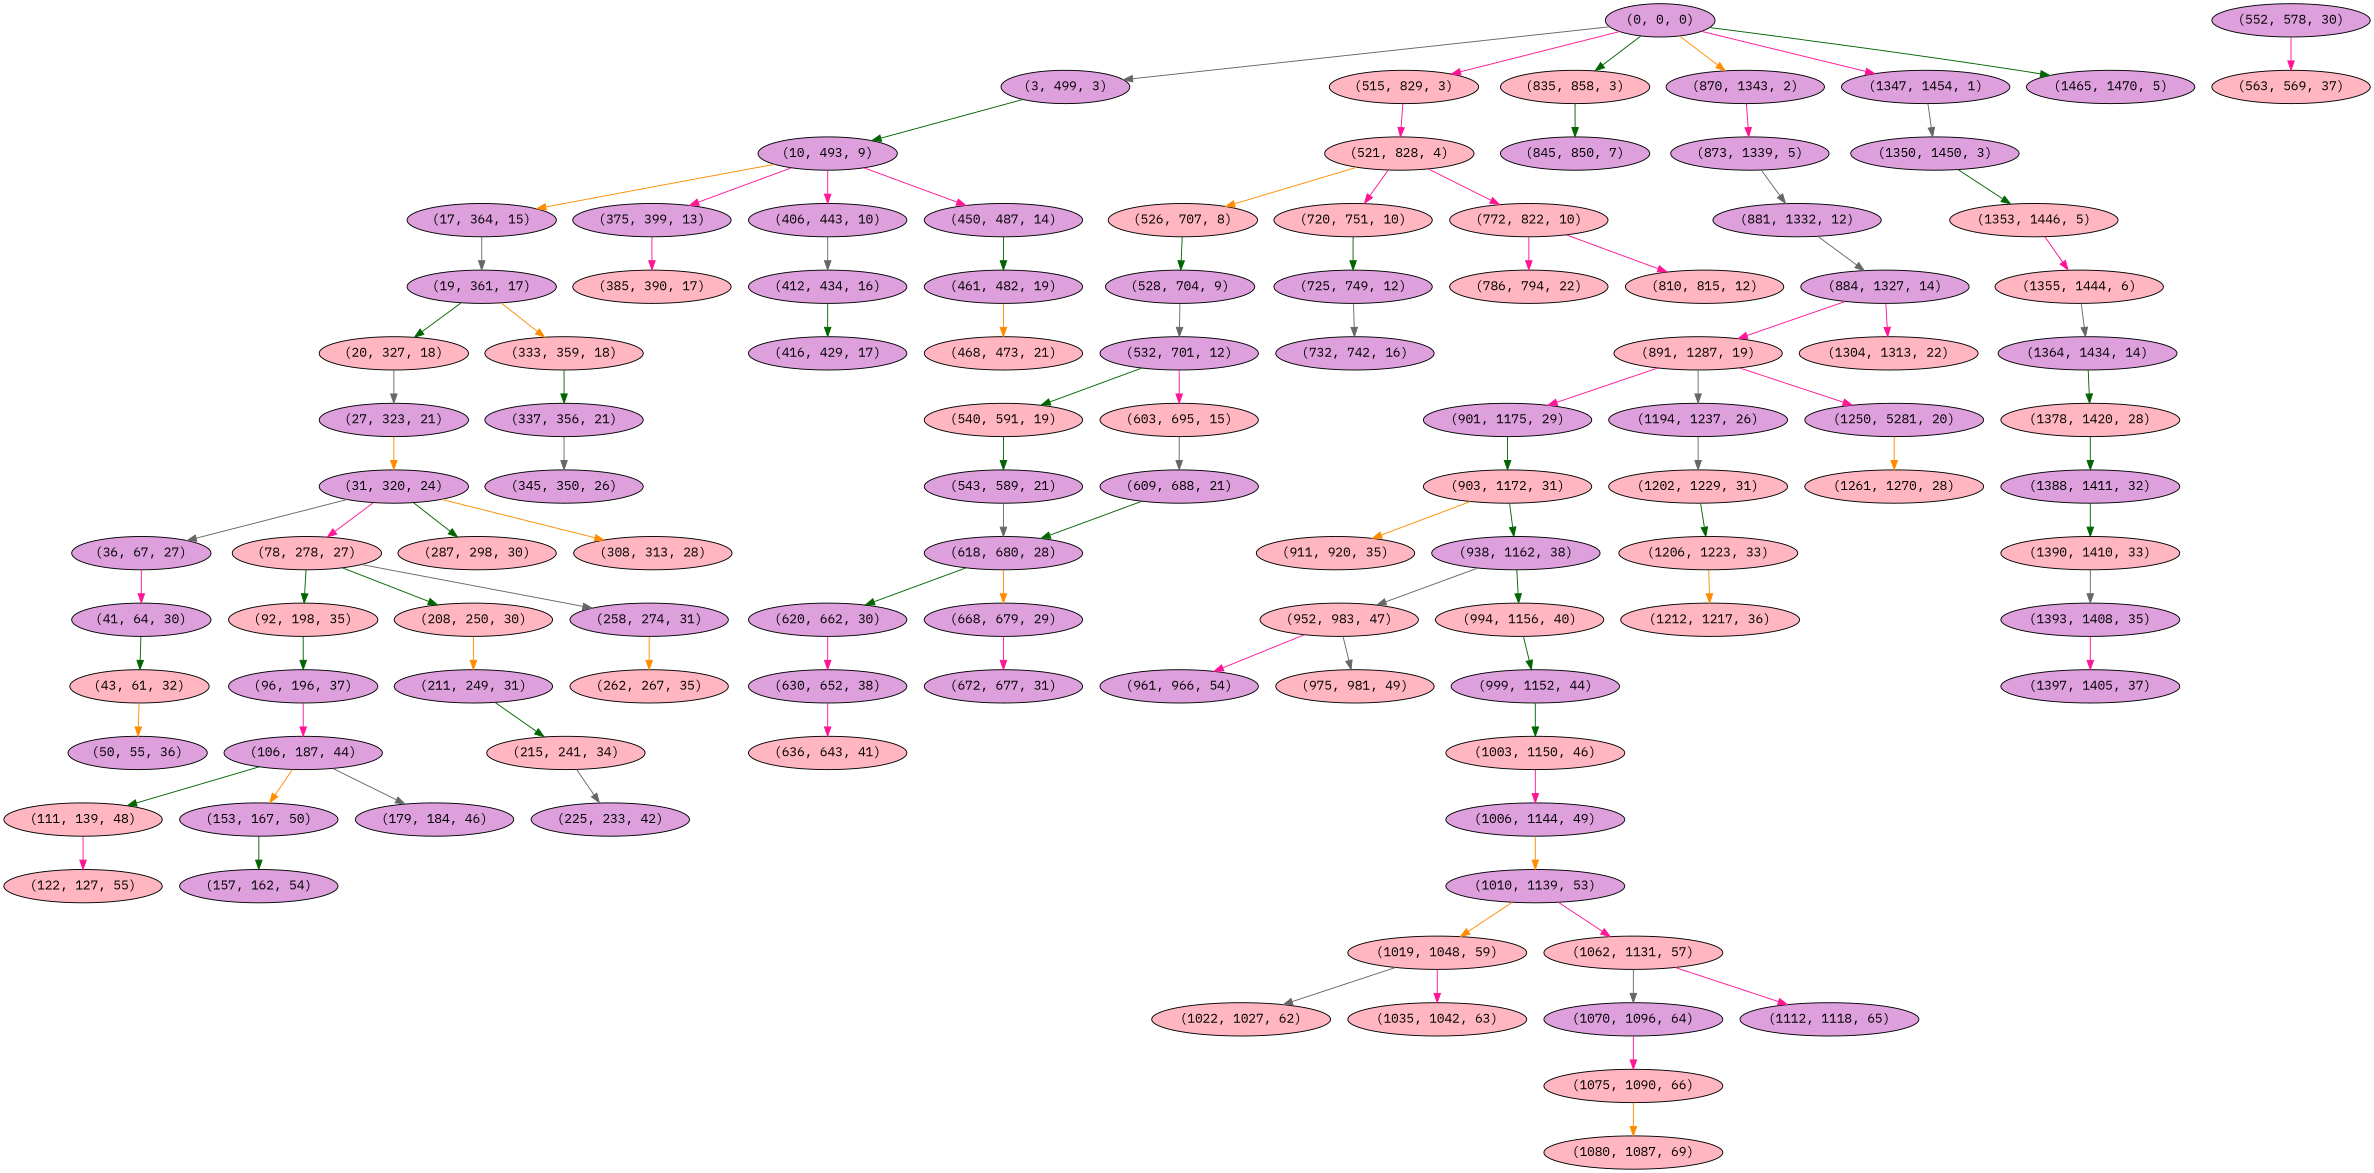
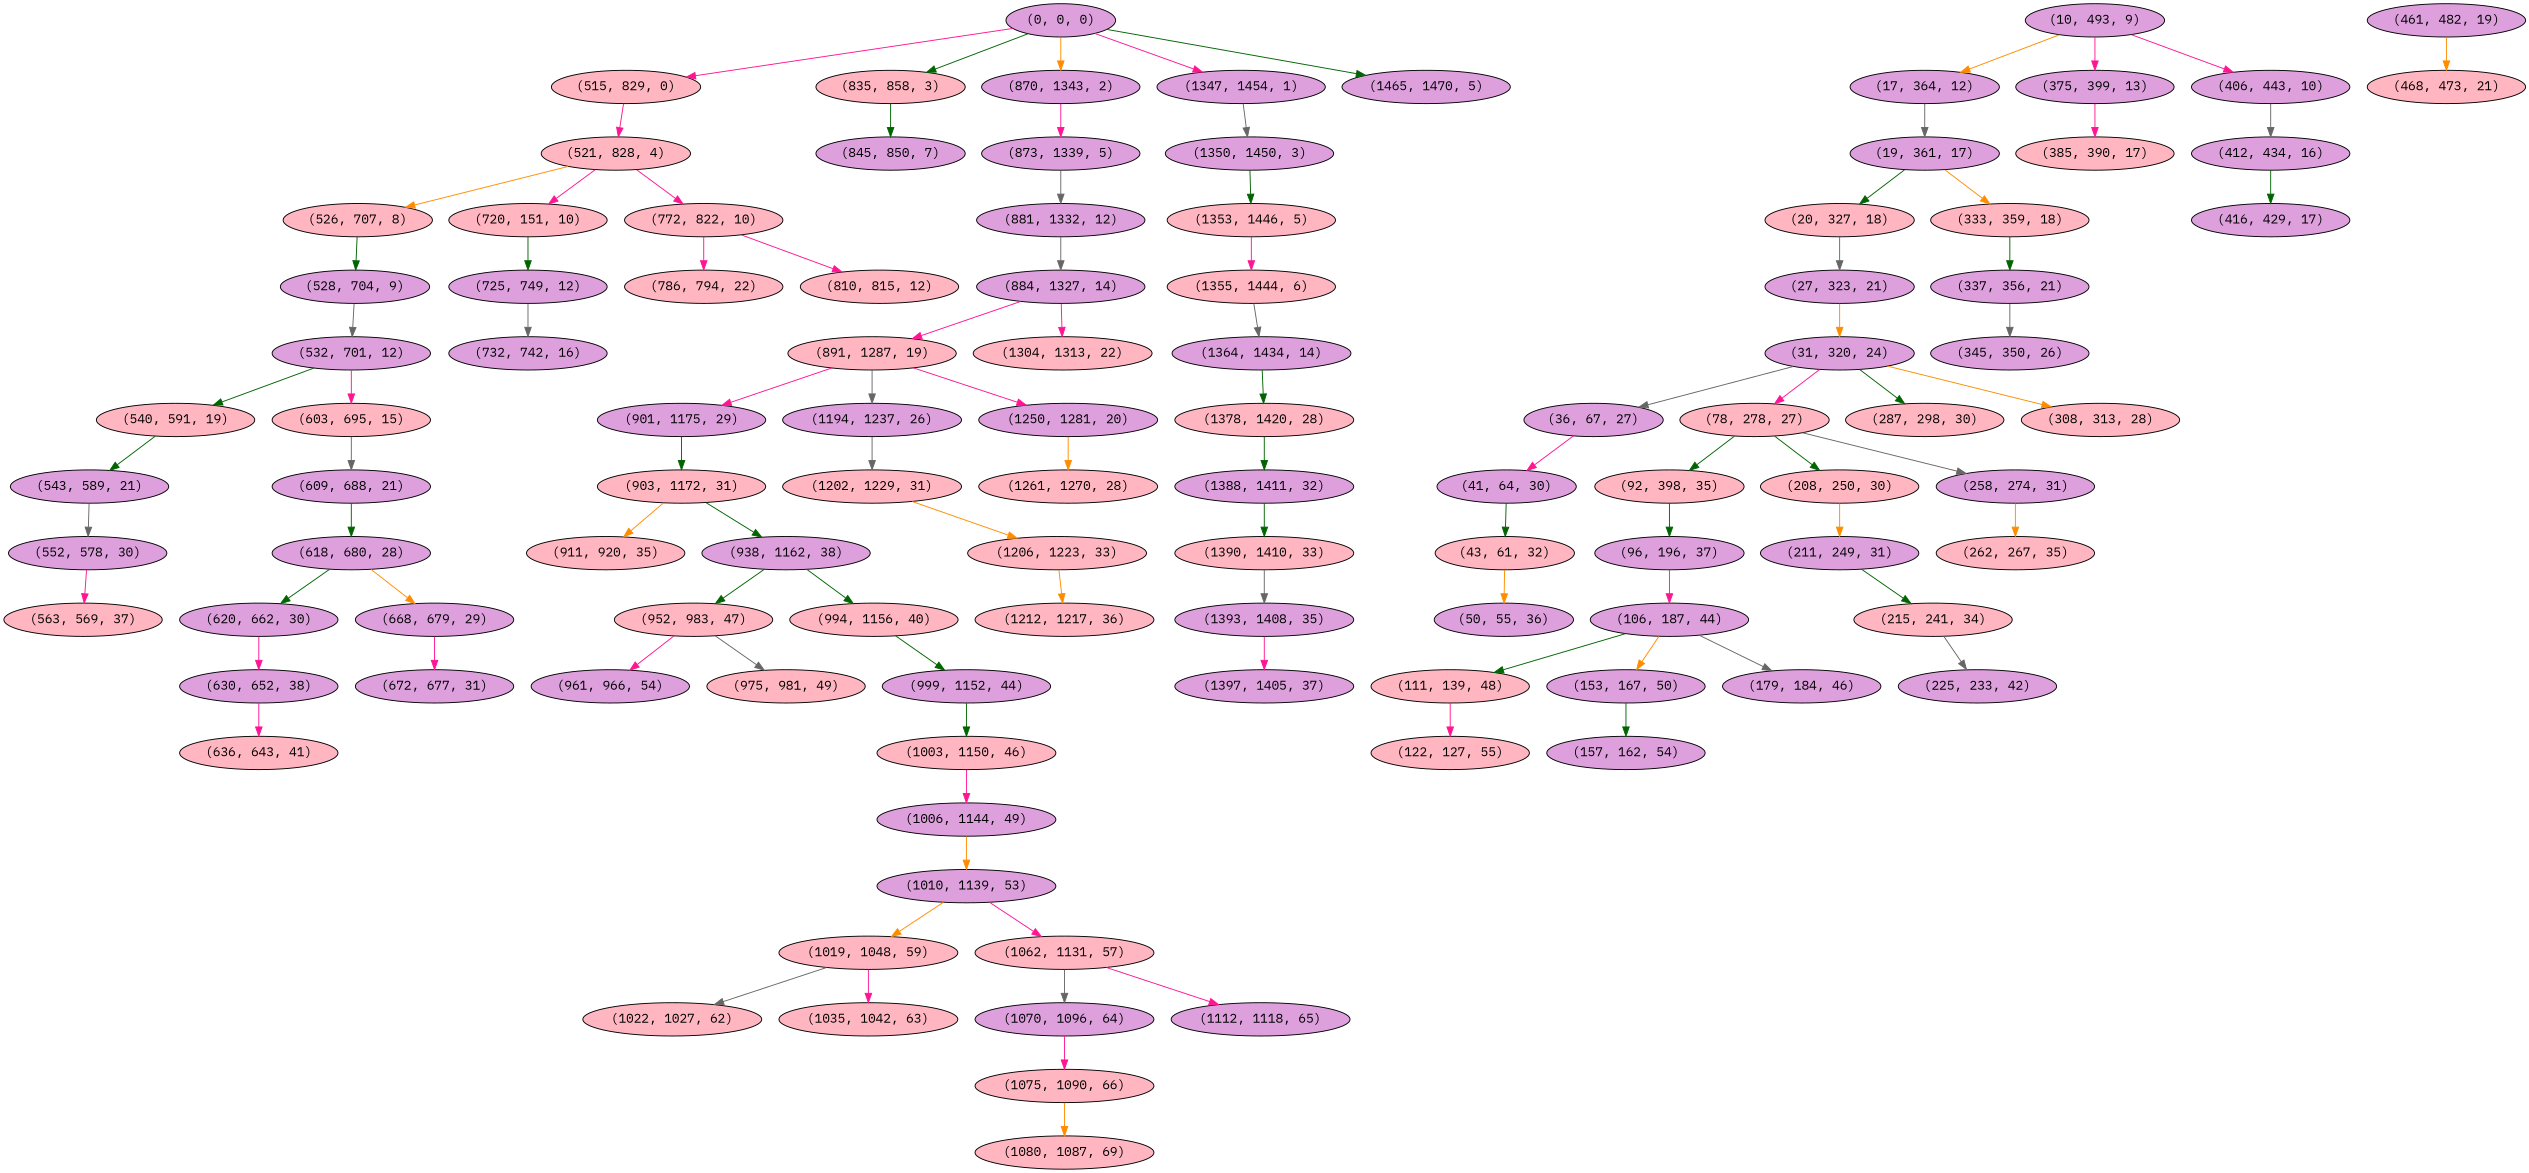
node "(3, 499, 3)": removed
node "(515, 829, 3)": label "(515, 829, 3)" -> "(515, 829, 0)"
node "(17, 364, 15)": label "(17, 364, 15)" -> "(17, 364, 12)"
node "(450, 487, 14)": removed
node "(720, 751, 10)": label "(720, 751, 10)" -> "(720, 151, 10)"
node "(1250, 5281, 20)": label "(1250, 5281, 20)" -> "(1250, 1281, 20)"
edge "(543, 589, 21)" -> "(618, 680, 28)": now "(543, 589, 21)" -> "(552, 578, 30)"
edge "(1202, 1229, 31)" -> "(1206, 1223, 33)": color darkgreen -> darkorange
edge "(938, 1162, 38)" -> "(952, 983, 47)": color gray40 -> darkgreen
node "(92, 198, 35)": label "(92, 198, 35)" -> "(92, 398, 35)"
